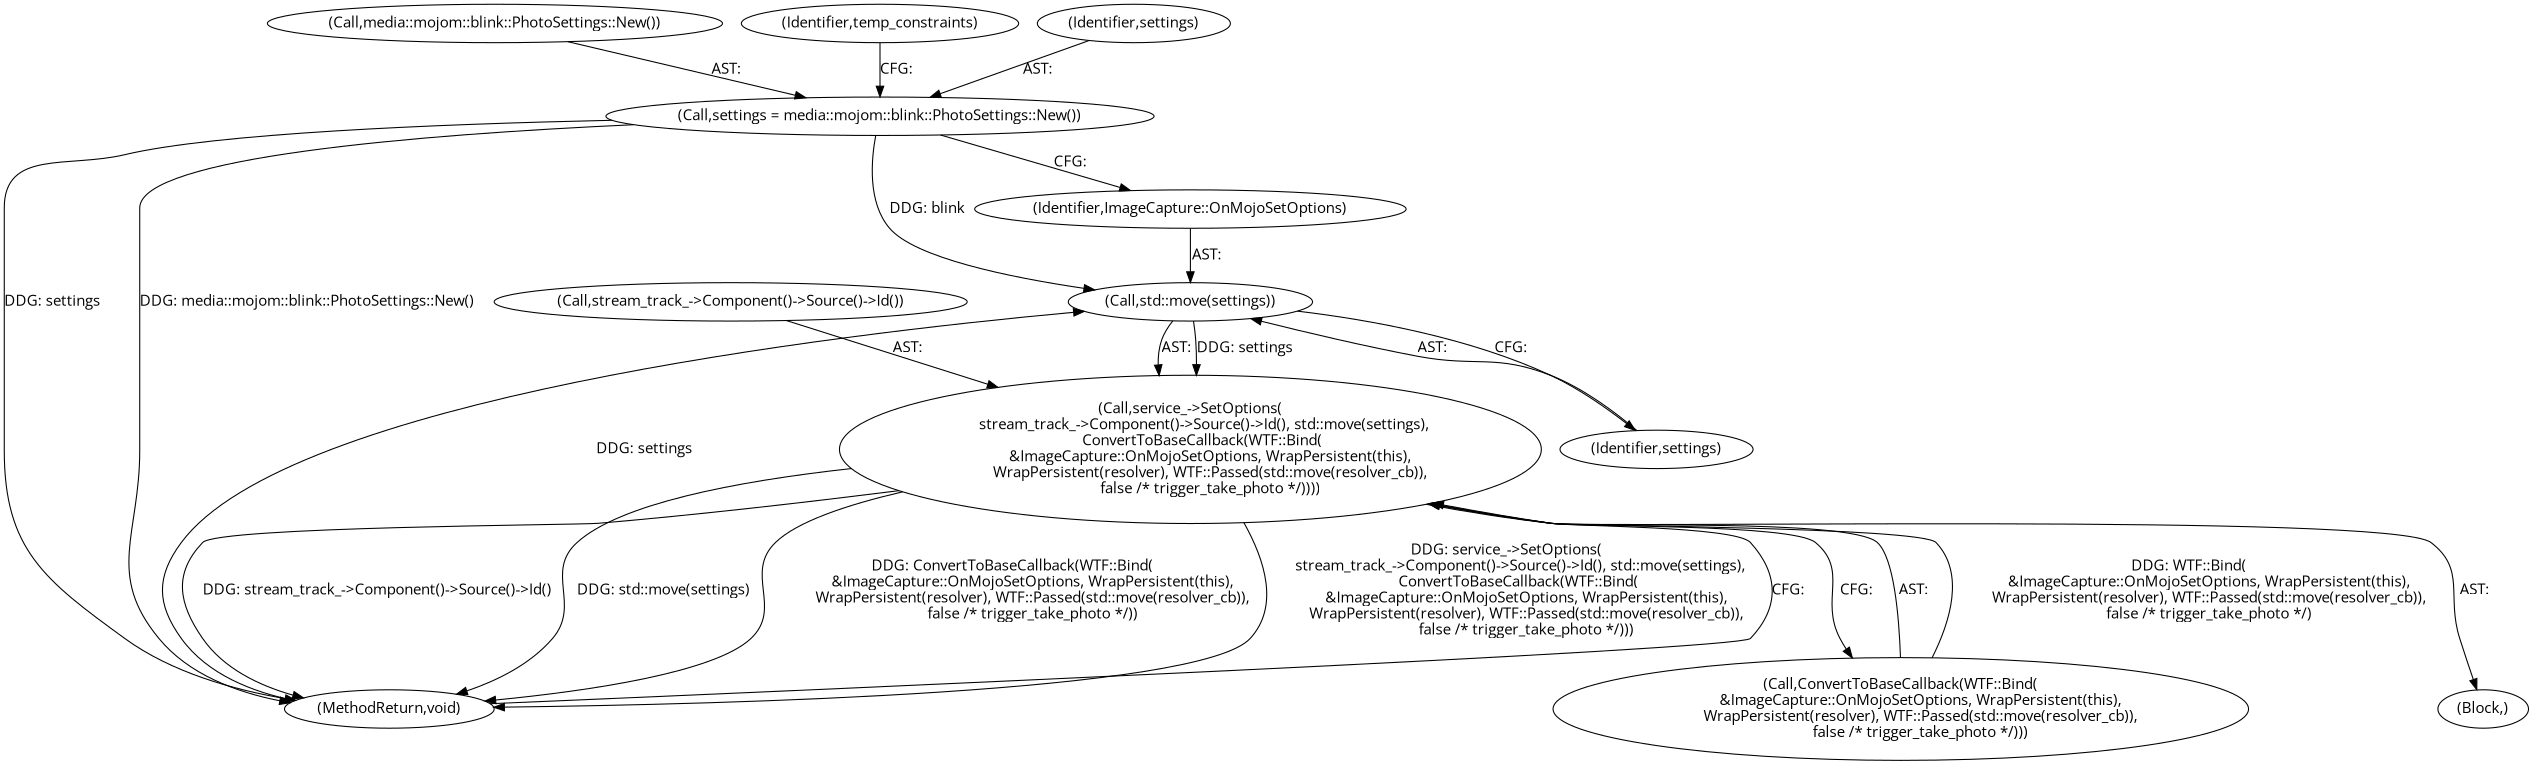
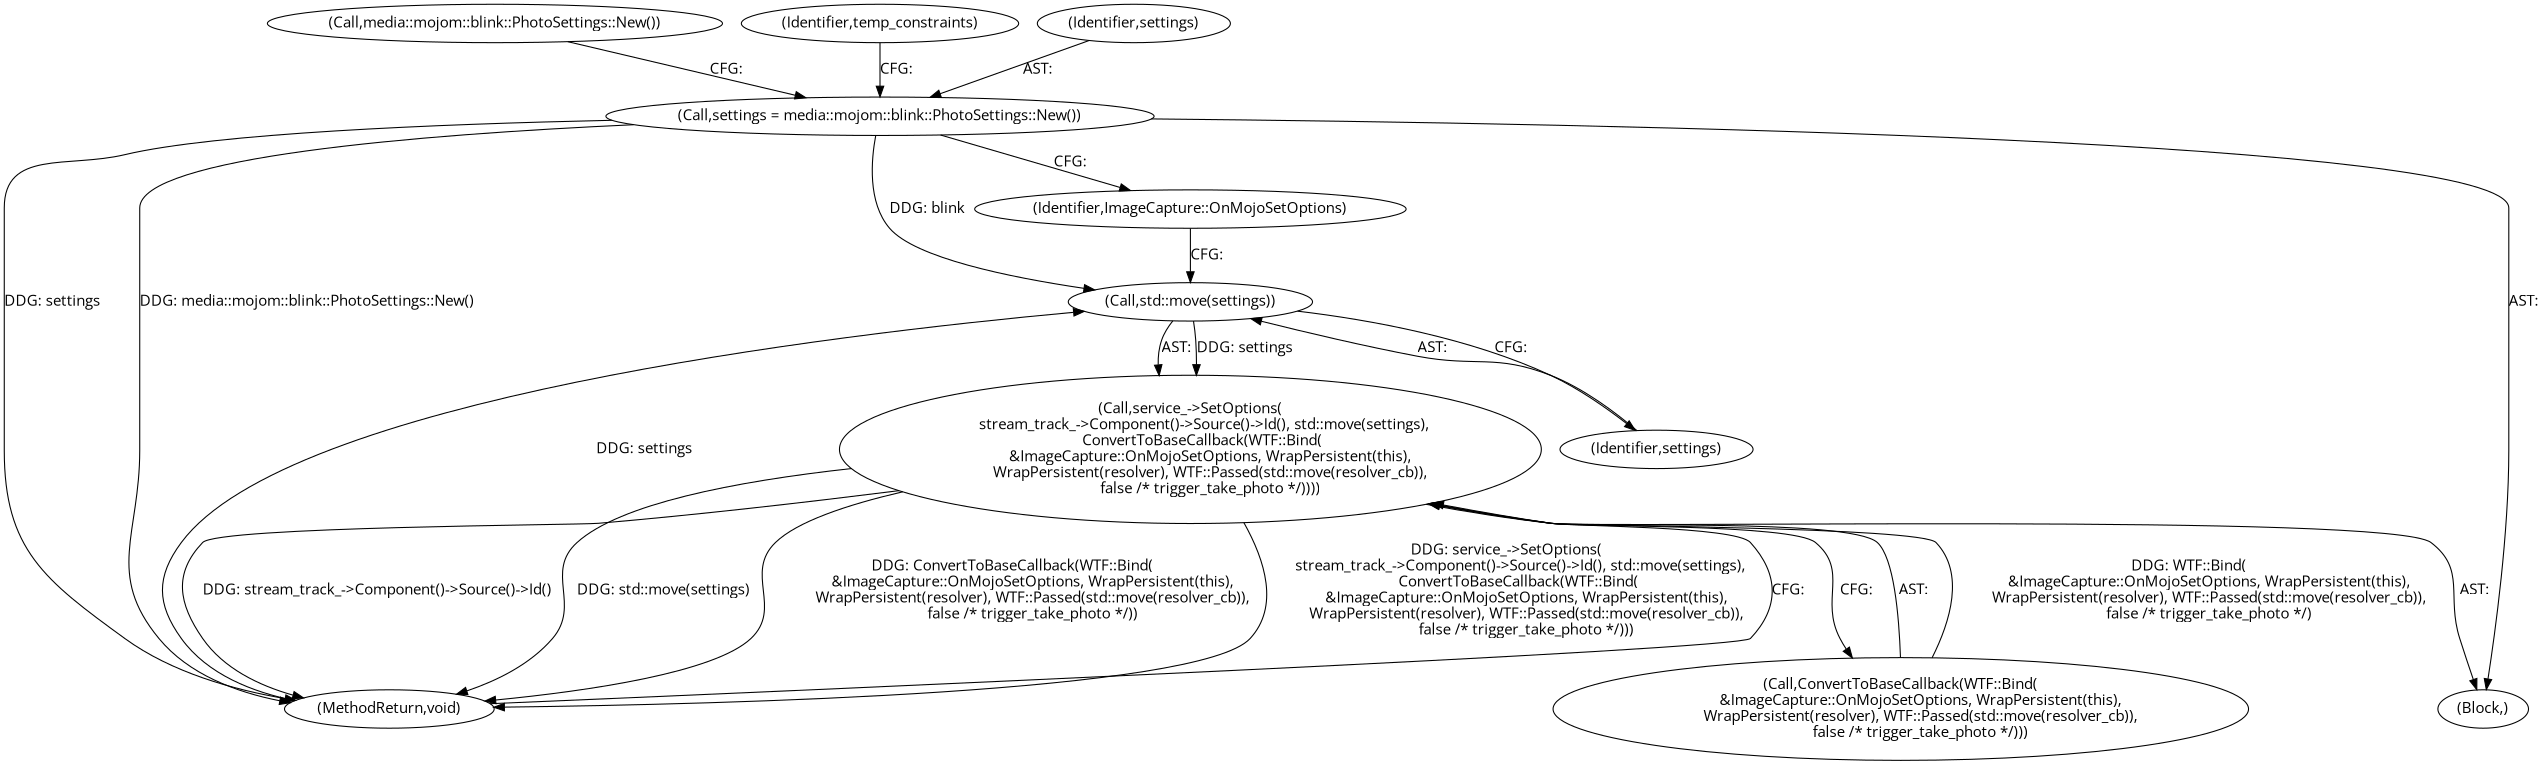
edge "(Call,media::mojom::blink::PhotoSettings::New())" -> "(Call,settings = media::mojom::blink::PhotoSettings::New())": label "AST: " -> "CFG: "
edge "(Call,settings = media::mojom::blink::PhotoSettings::New())" -> "(Block,)": added, label "AST:"
edge "(Identifier,ImageCapture::OnMojoSetOptions)" -> "(Call,std::move(settings))": label "AST: " -> "CFG: "
node "(Call,stream_track_->Component()->Source()->Id())": removed
